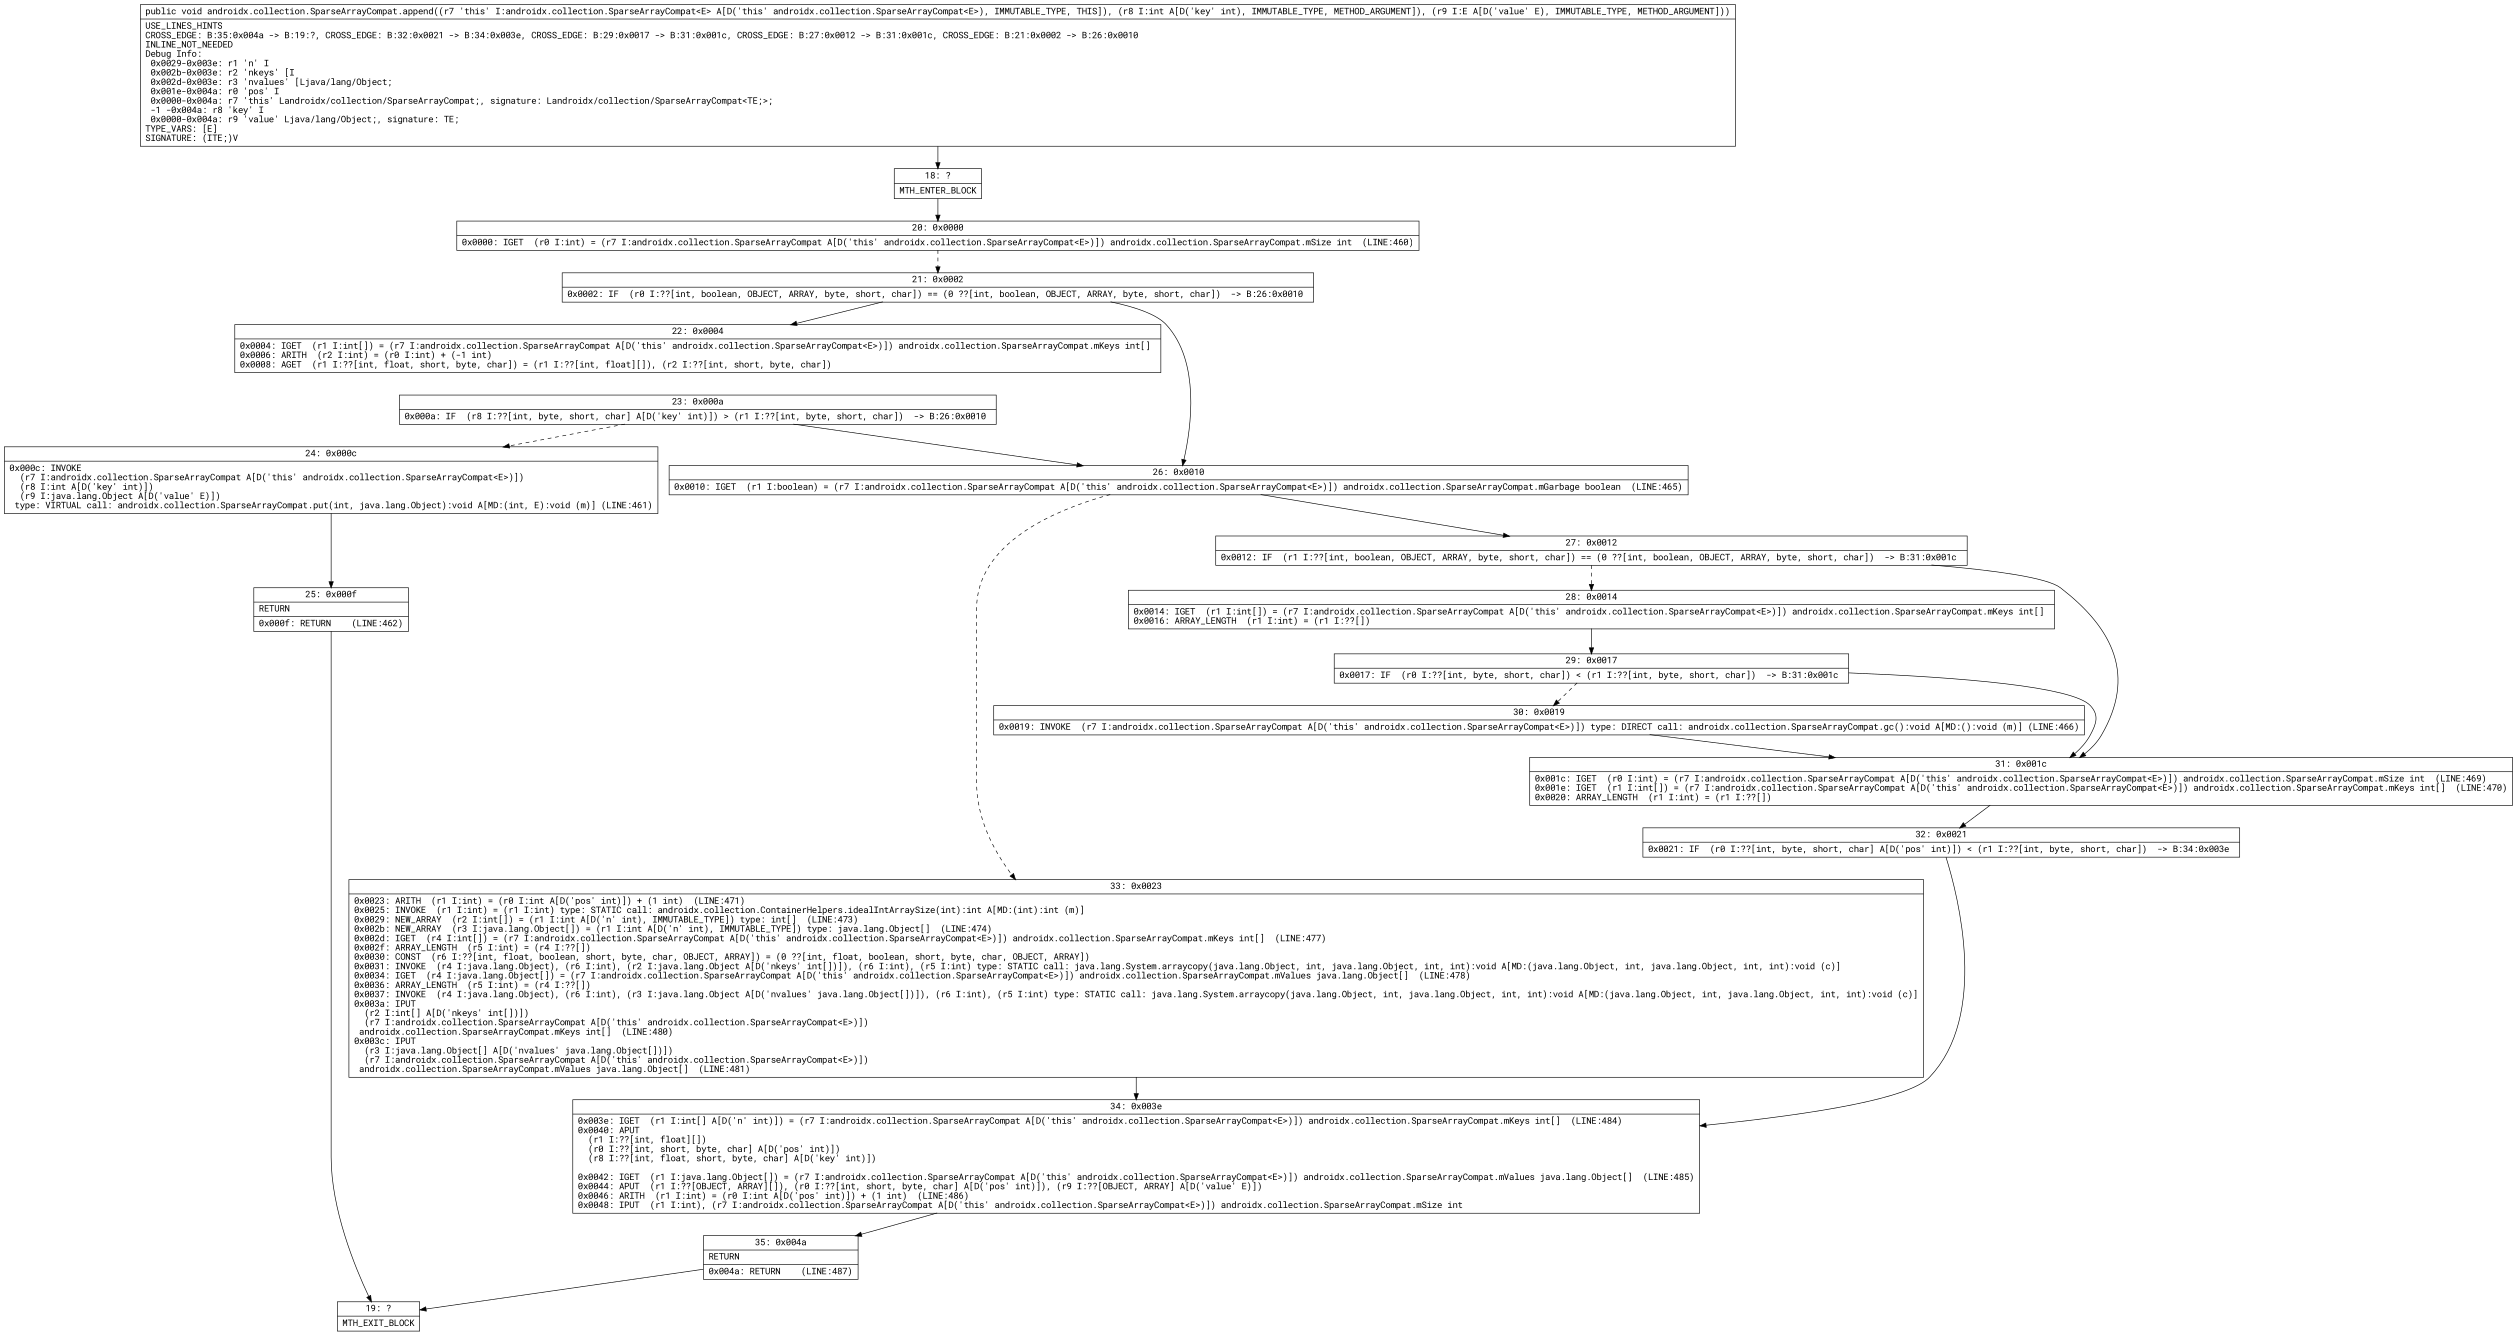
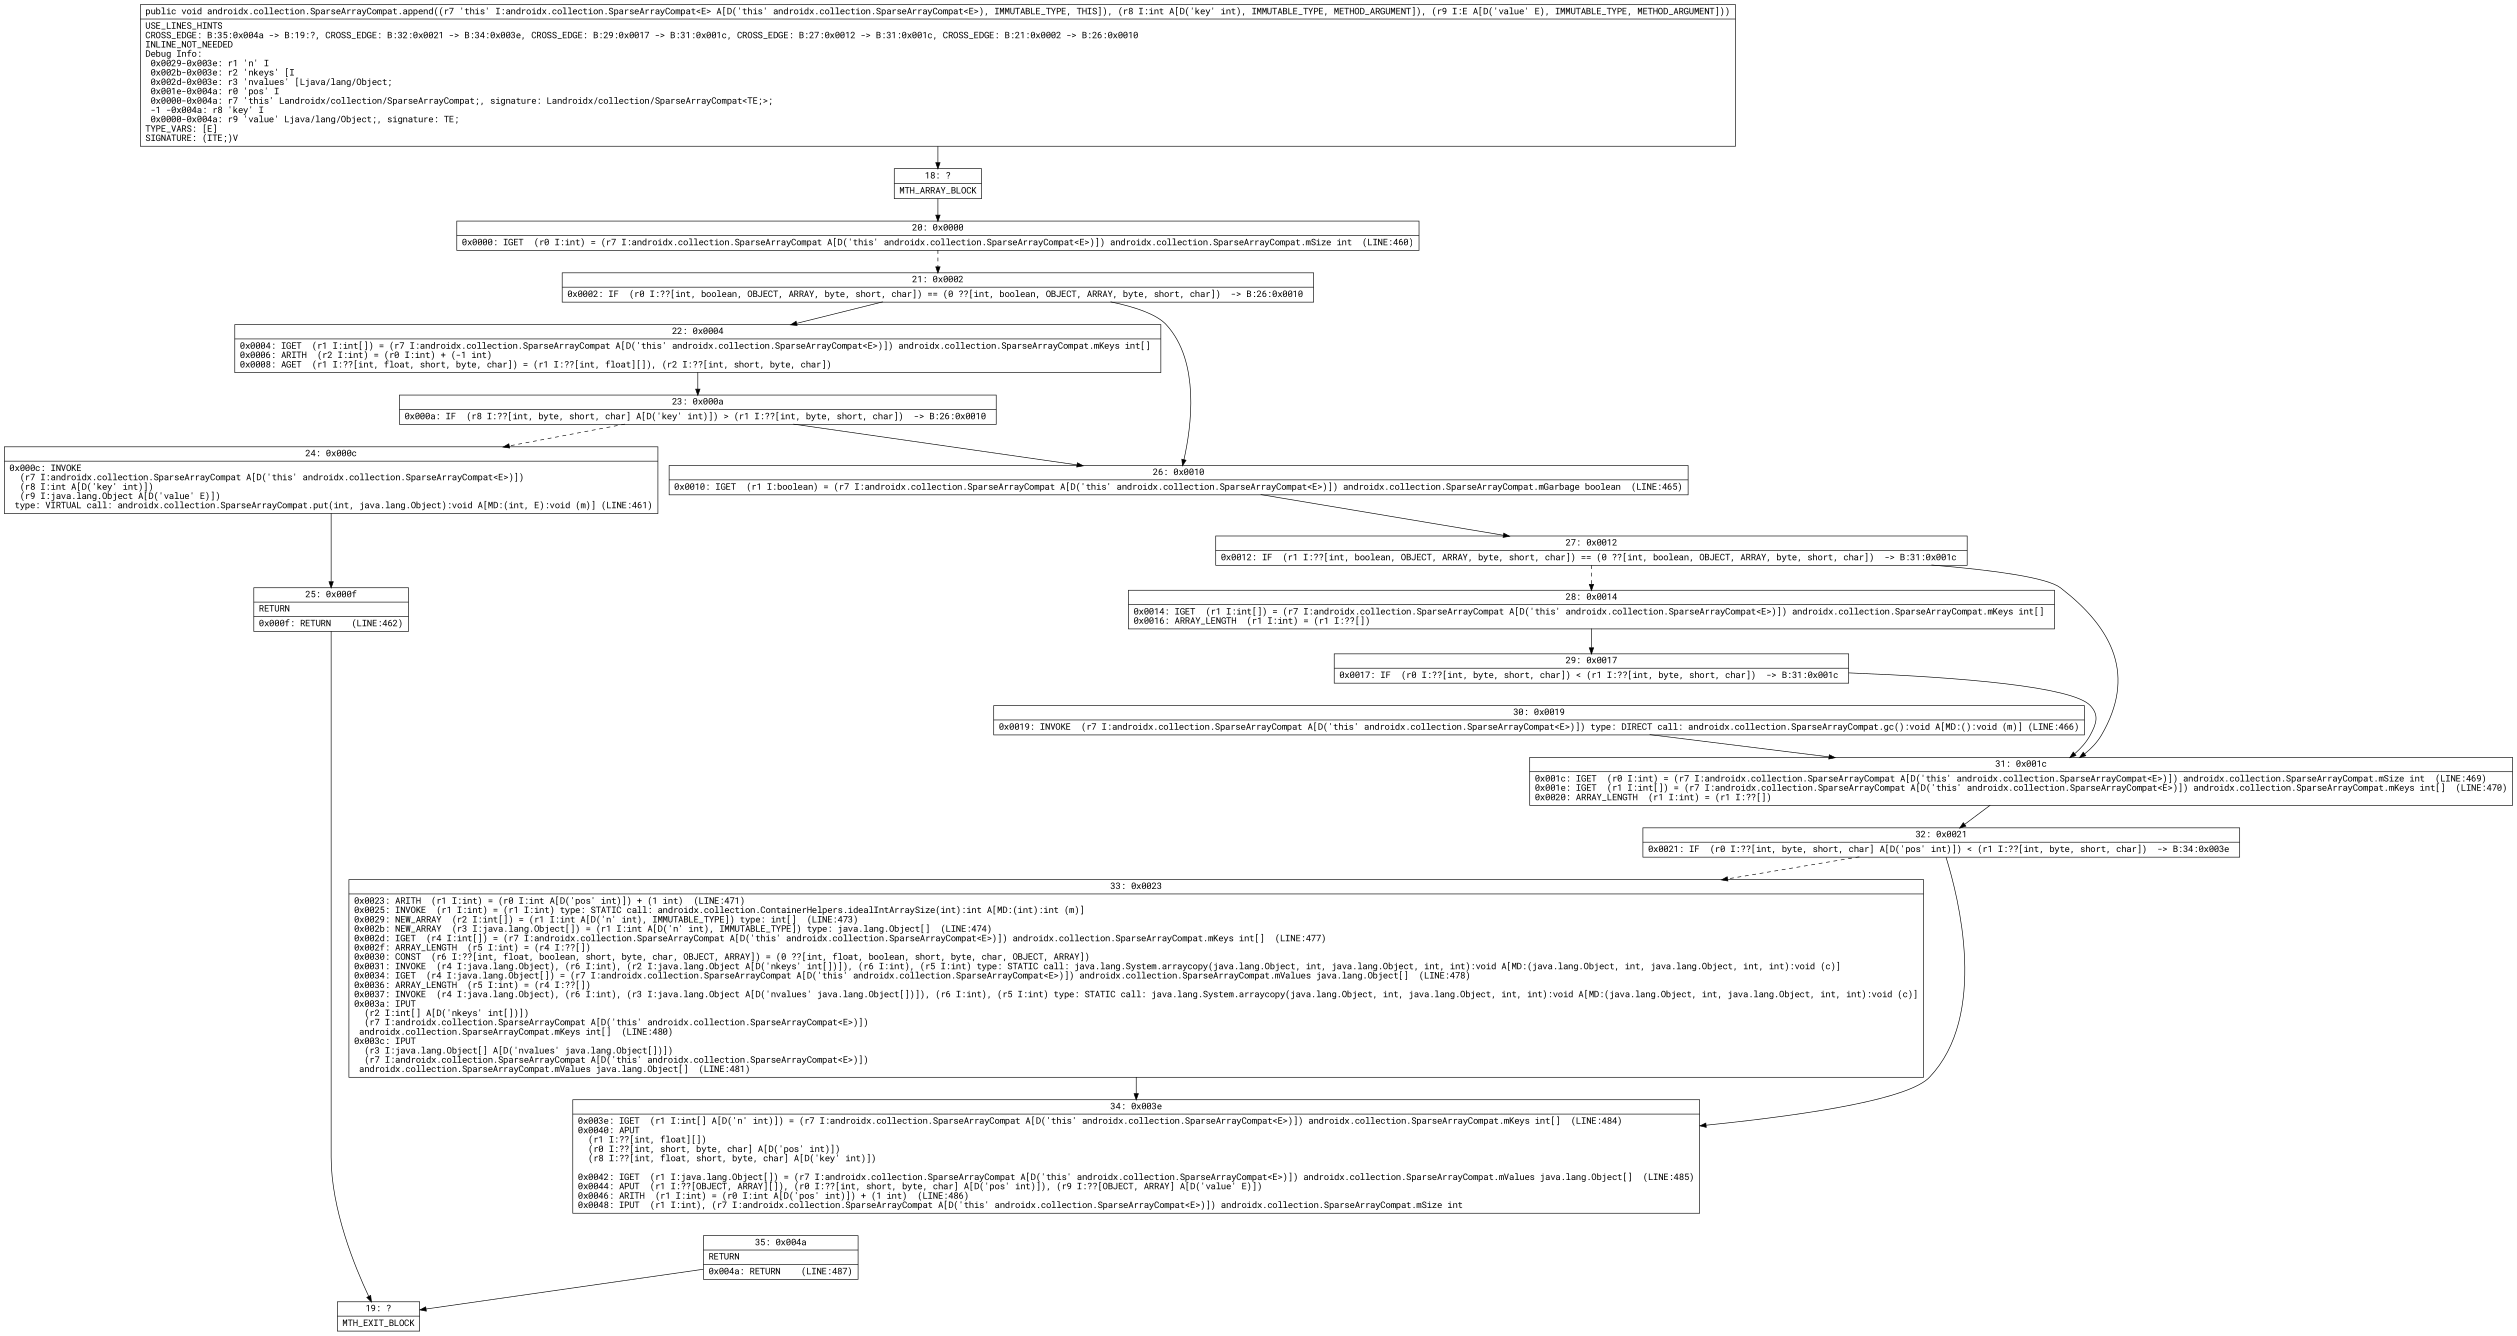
node "18: ?": text "MTH_ENTER_BLOCK" -> "MTH_ARRAY_BLOCK"
edge "22: 0x0004" -> "23: 0x000a": added
edge "26: 0x0010" -> "33: 0x0023": now "32: 0x0021" -> "33: 0x0023"
edge "29: 0x0017" -> "30: 0x0019": removed
edge "34: 0x003e" -> "35: 0x004a": removed
